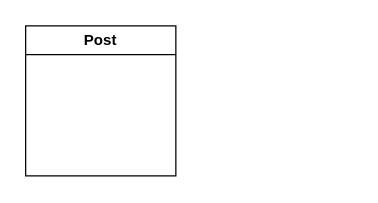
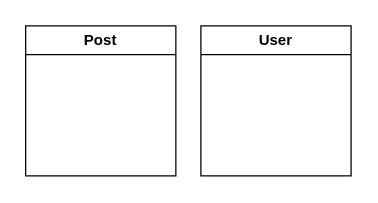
node "User": added
